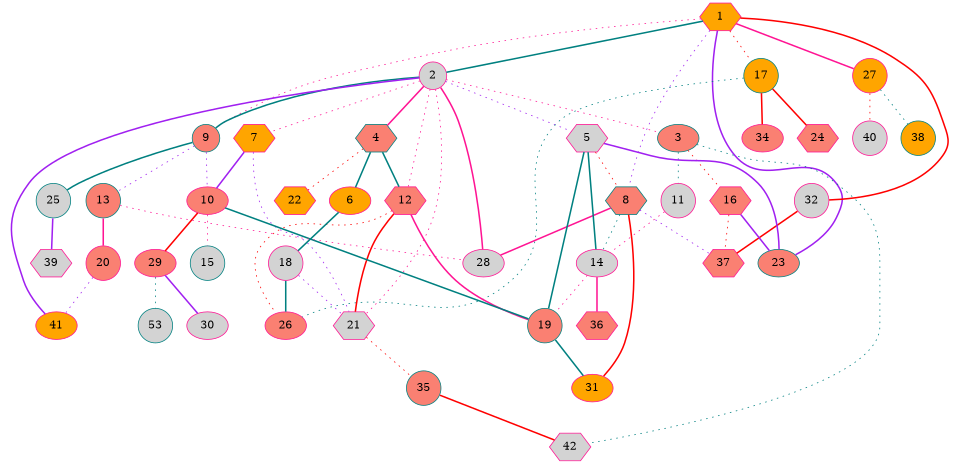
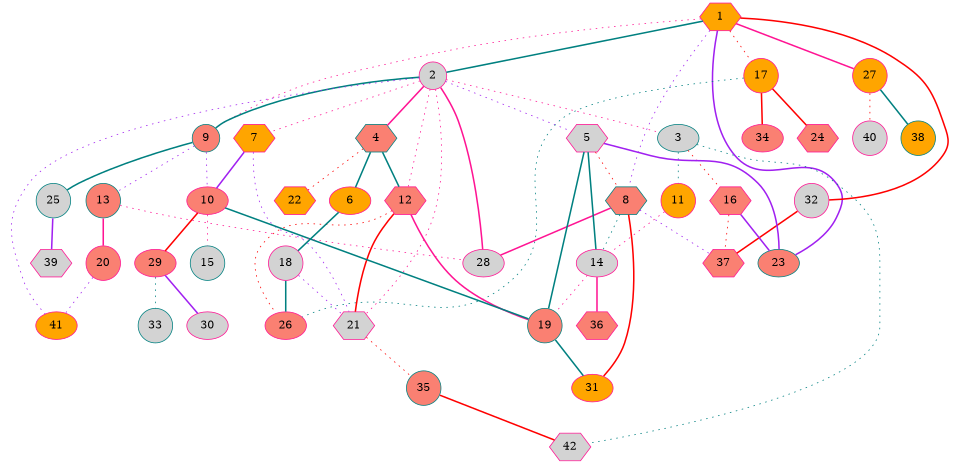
node "17": color teal -> deeppink
edge "27" -- "38": style dotted -> bold
edge "2" -- "41": style bold -> dotted
node "3": fillcolor salmon -> lightgrey
node "11": fillcolor lightgrey -> orange
node "53": label "53" -> "33"
